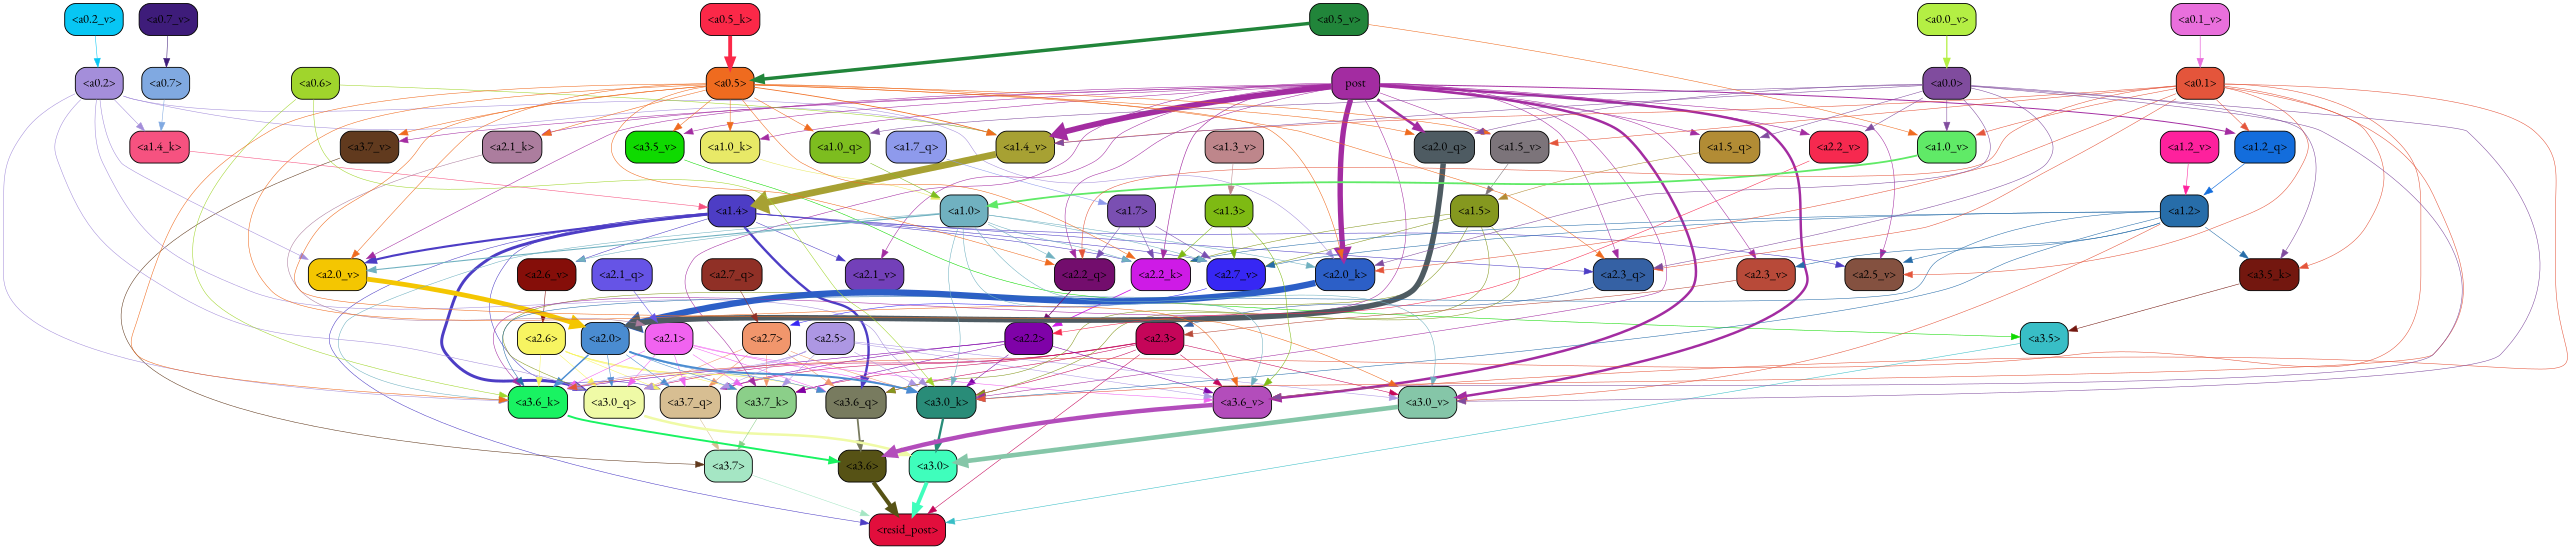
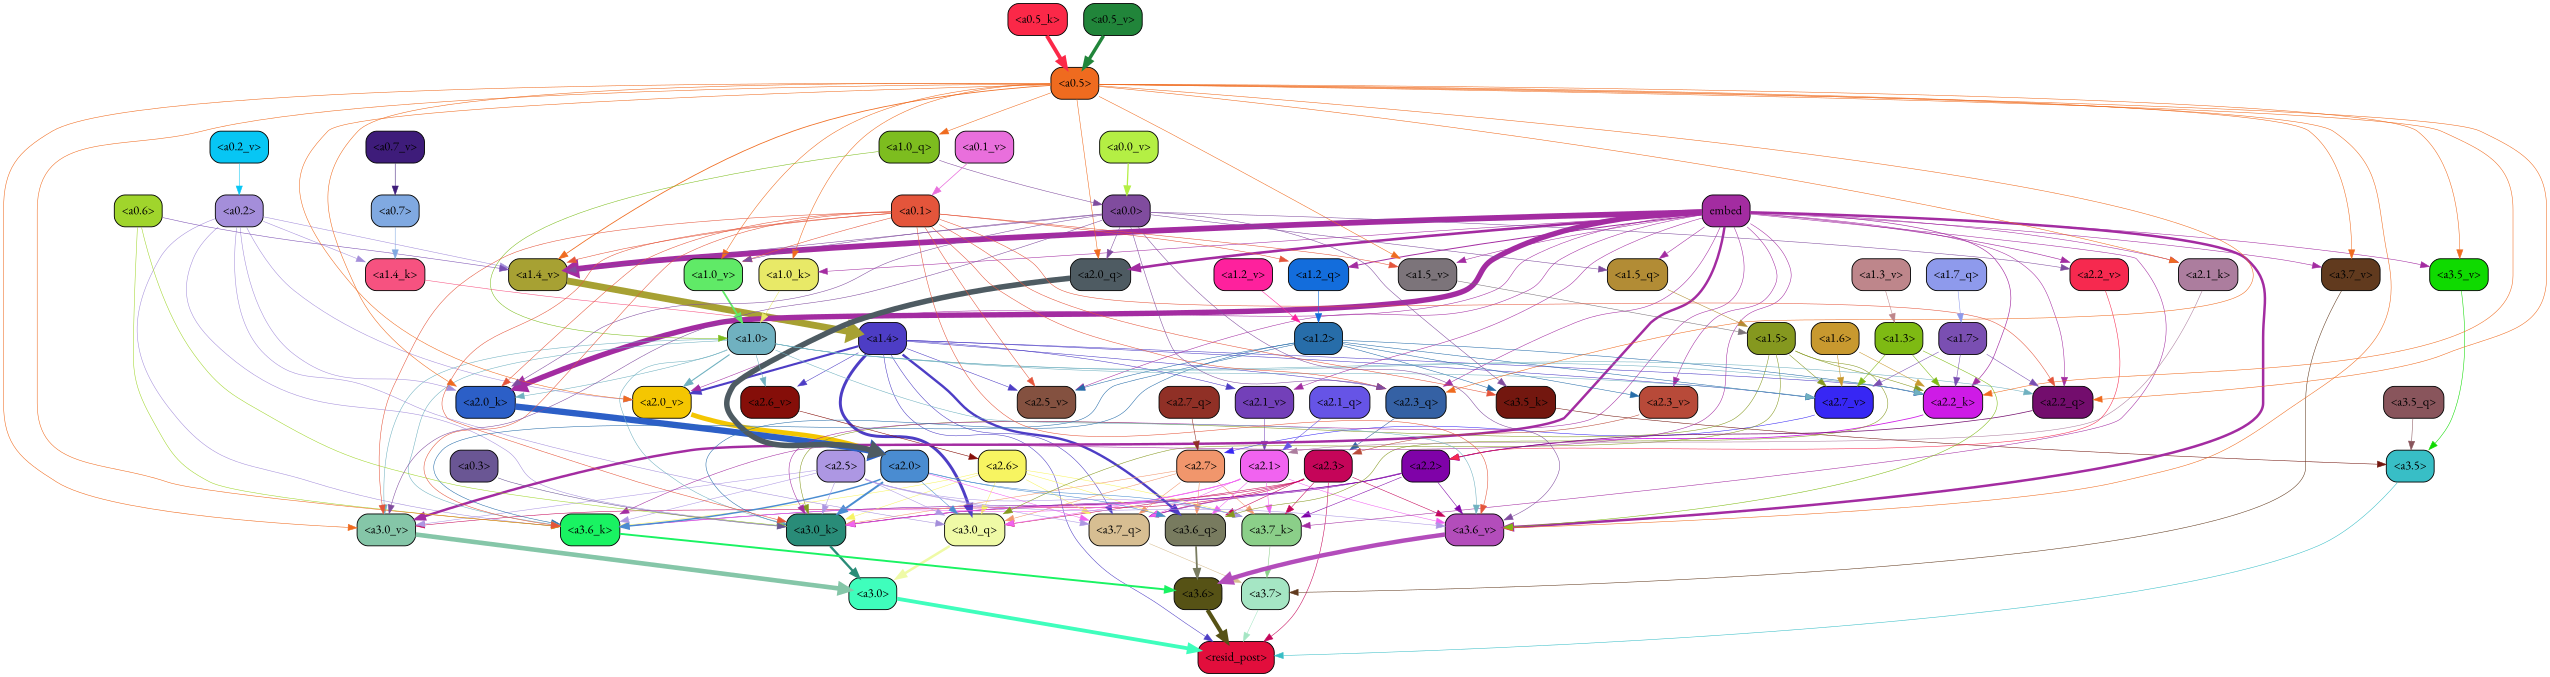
edge "<a0.5_v>" -> "<a1.0_v>": now "<a0.5>" -> "<a1.0_v>"
node "post": label "post" -> "embed"
edge "<a0.6>" -> "<a1.4_v>": color #a0d52c -> #7a4fb2
edge "<a0.0>" -> "<a1.0_q>": reversed
node "<a1.6>": added
edge "<a1.2>" -> "<a3.0_v>": now "<a0.1>" -> "<a3.0_v>"
edge "<a2.0>" -> "<a3.7_q>": color #4a8cd1 -> #f163f0
node "<a3.5_q>": added
edge "<a2.1_v>" -> "<a2.1>": added
node "<a0.3>": added
